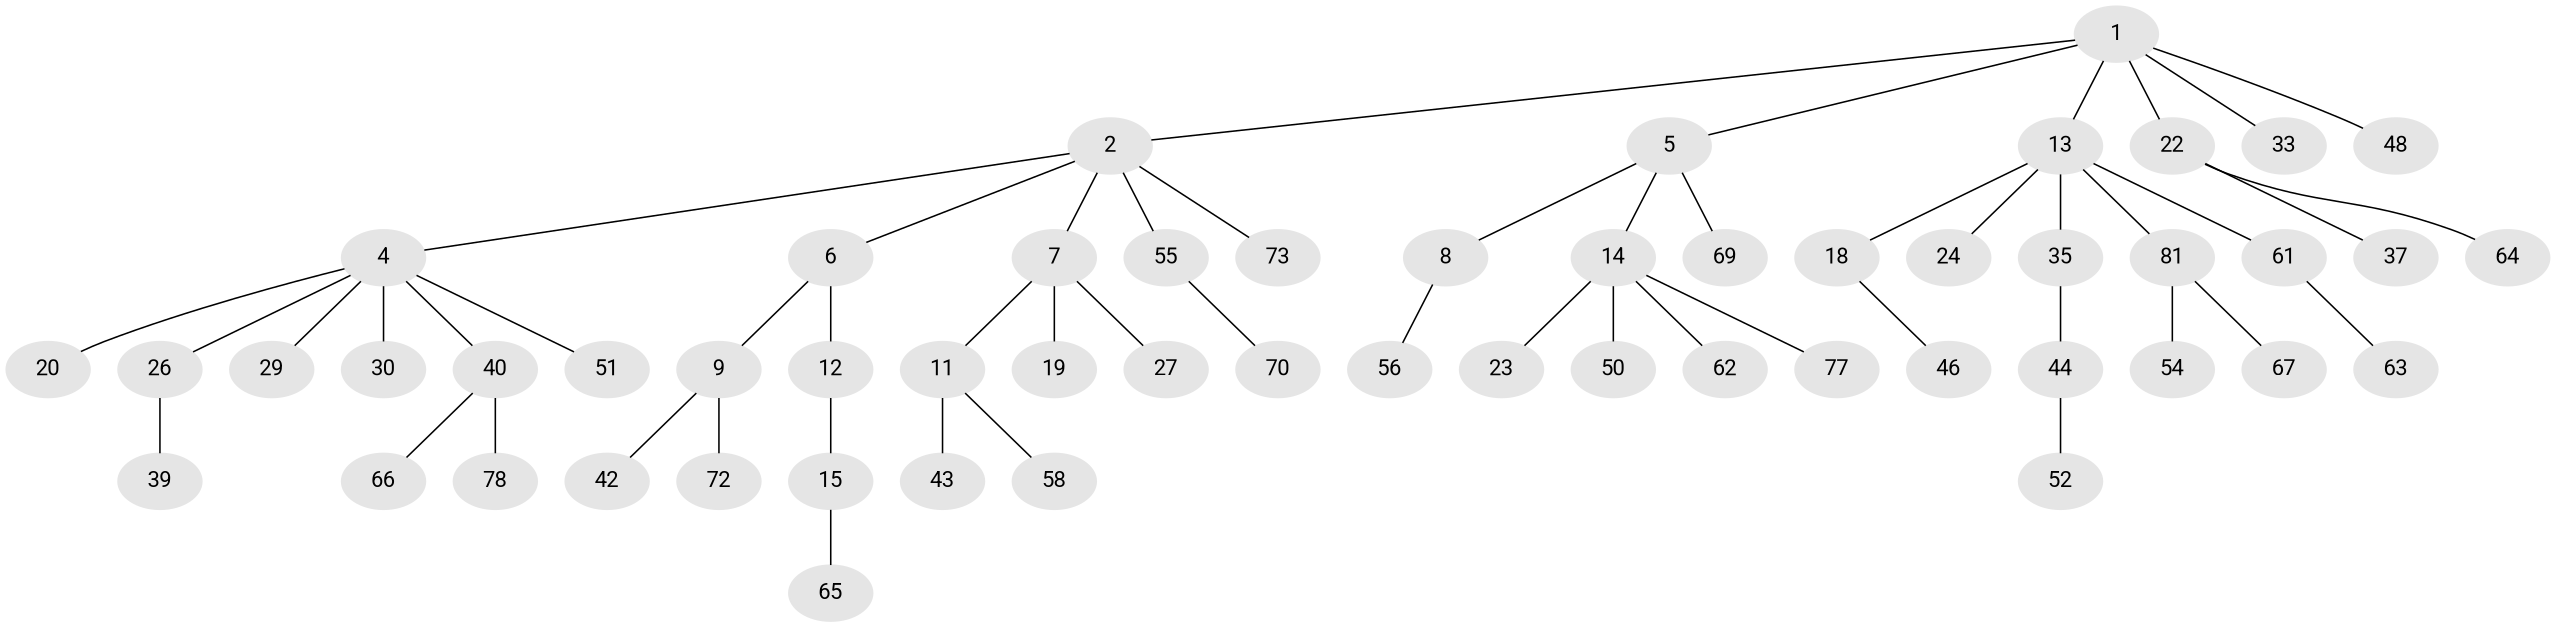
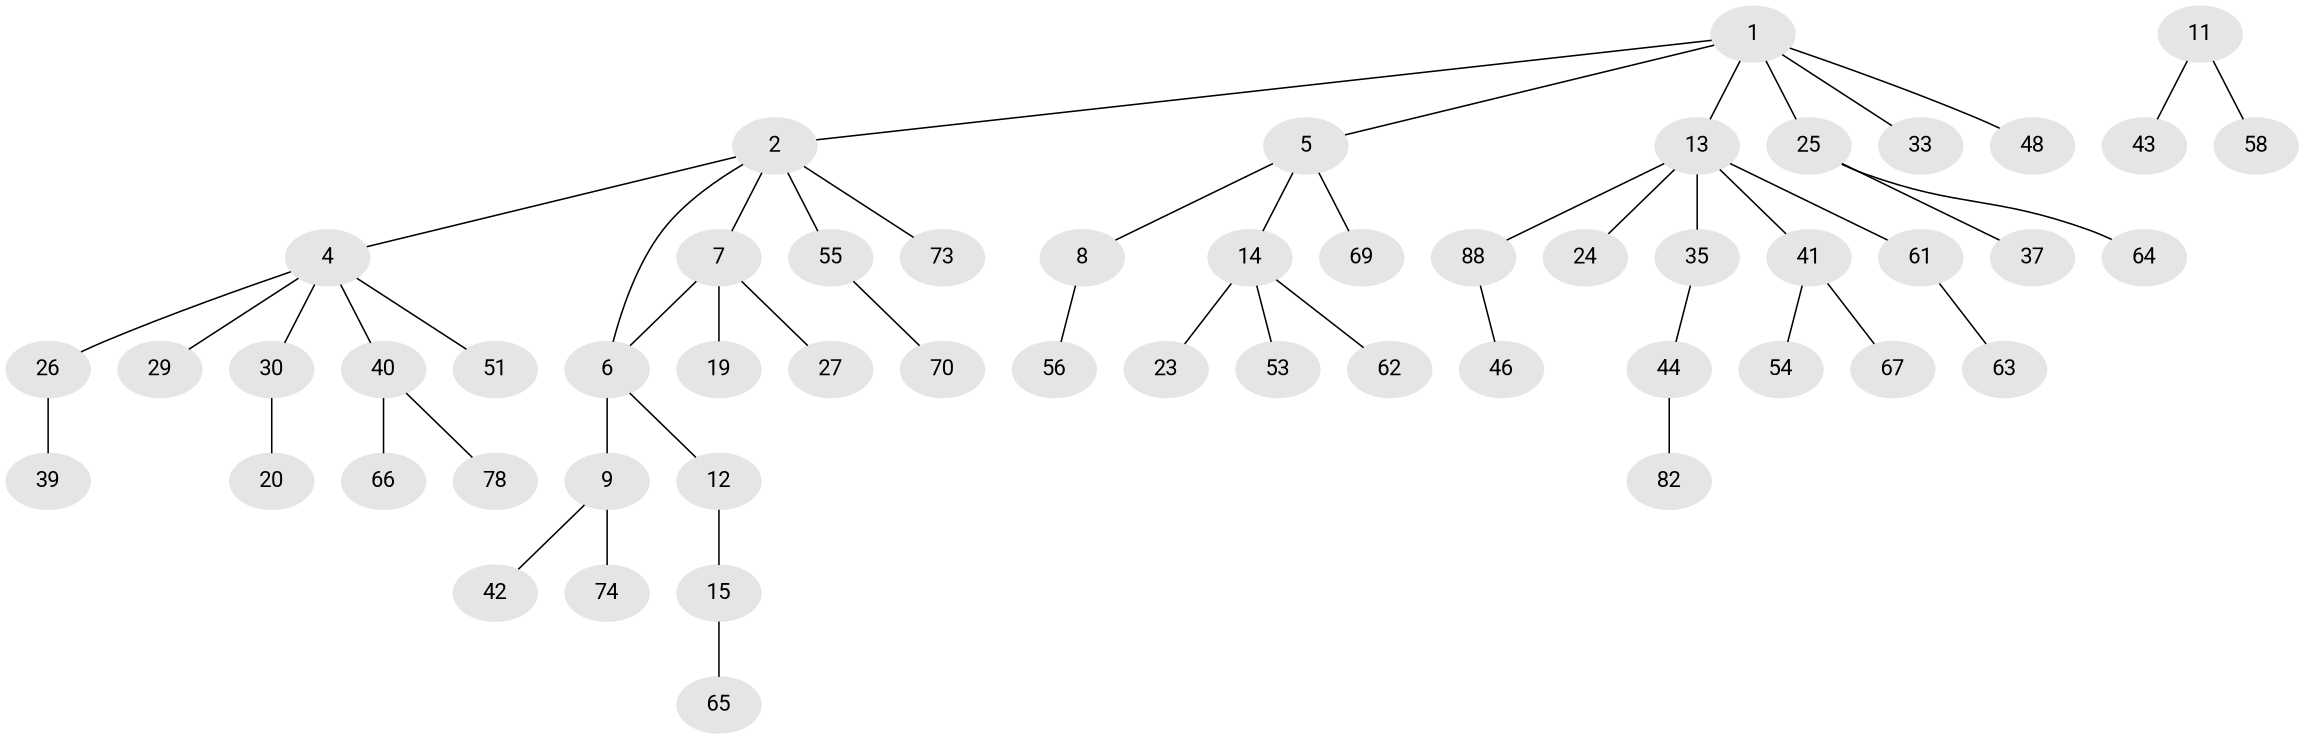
node "22": label "22" -> "25"
node "18": label "18" -> "88"
node "81": label "81" -> "41"
edge "4" -- "20": now "30" -- "20"
edge "7" -- "11": now "7" -- "6"
node "50": label "50" -> "53"
node "77": removed
node "72": label "72" -> "74"
node "52": label "52" -> "82"
